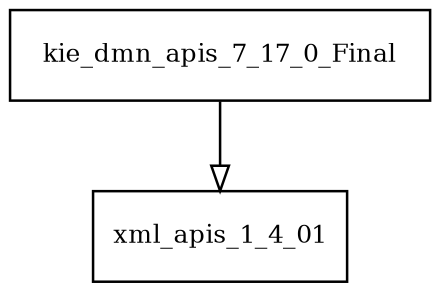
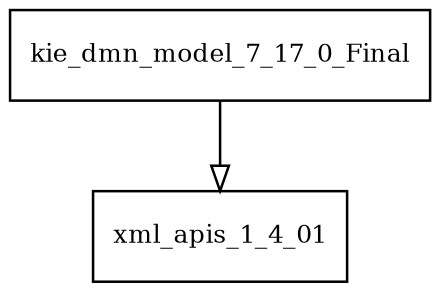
node "kie_dmn_apis_7_17_0_Final": label "kie_dmn_apis_7_17_0_Final" -> "kie_dmn_model_7_17_0_Final"
